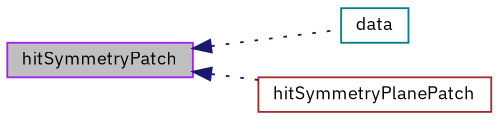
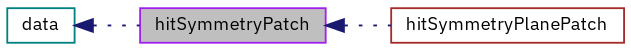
edge "data" -> "hitSymmetryPatch": reversed
